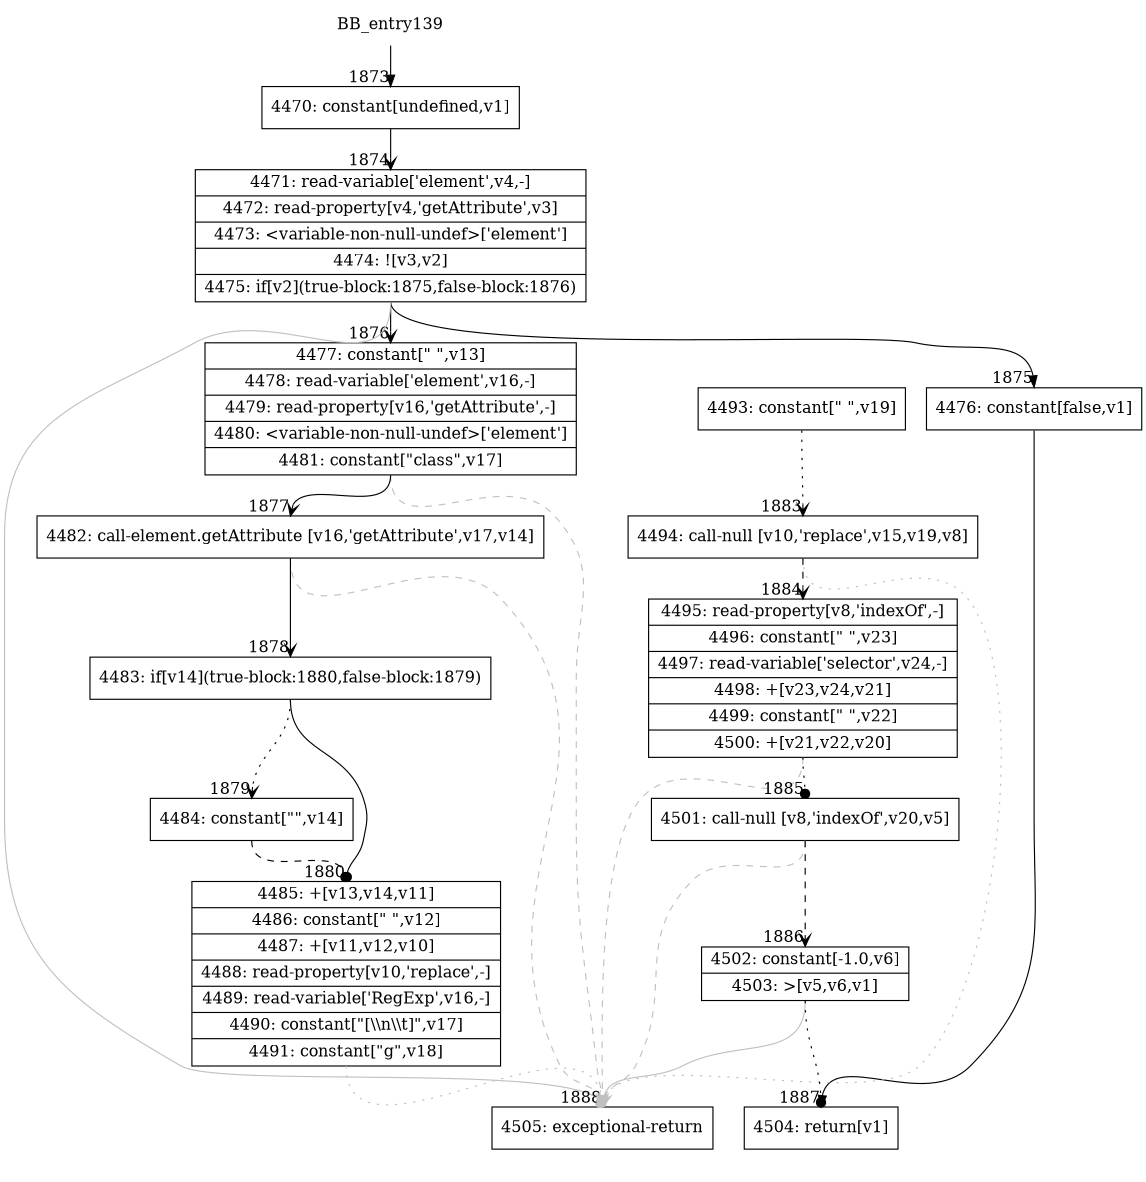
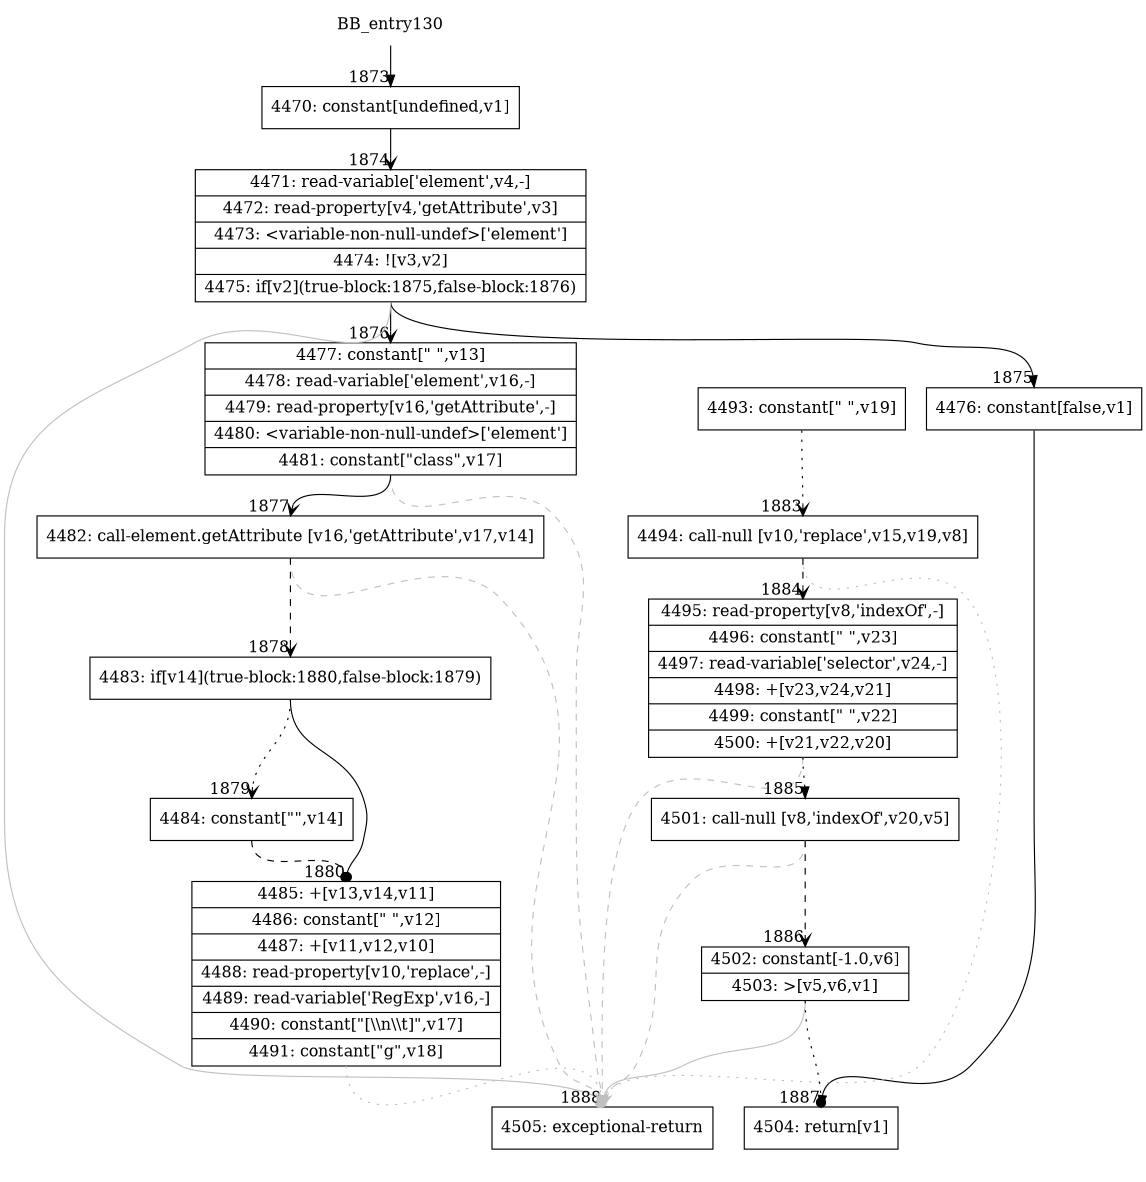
node "BB_entry139": label "BB_entry139" -> "BB_entry130"
edge "4482: call-element.getAttribute [v16,'getAttribute',v17,v14]" -> "4483: if[v14](true-block:1880,false-block:1879)": style solid -> dashed
edge "4495: read-property[v8,'indexOf',-]" -> "4501: call-null [v8,'indexOf',v20,v5]": arrowhead dot -> normal
